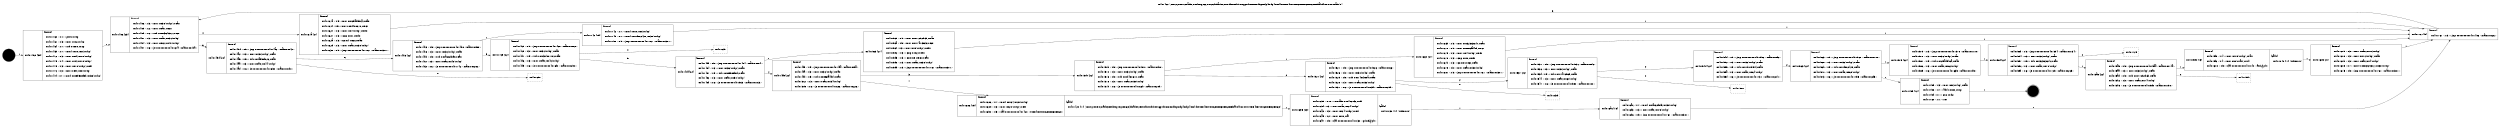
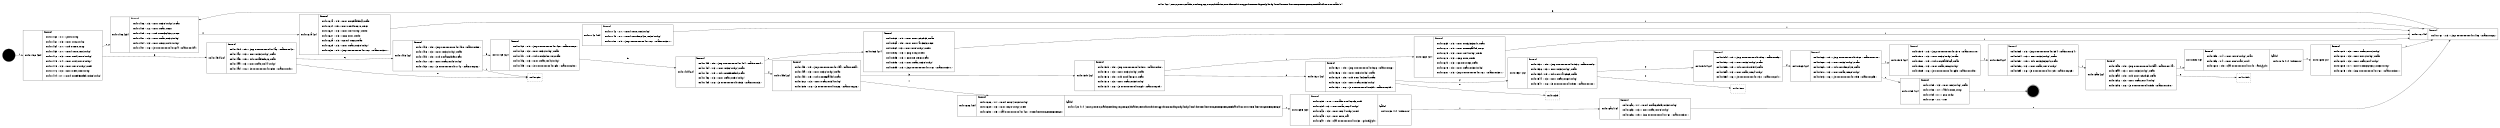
edge "0x4014b3 [22]" -> "0x401742 [19]": now "0x4014b3 [22]" -> "0x401650"
edge "0x401486 [23]" -> "0x40149d [22]": now "0x401460 [38]" -> "0x40149d [22]"
node "0x4016f0": removed
node "0x401725": removed
